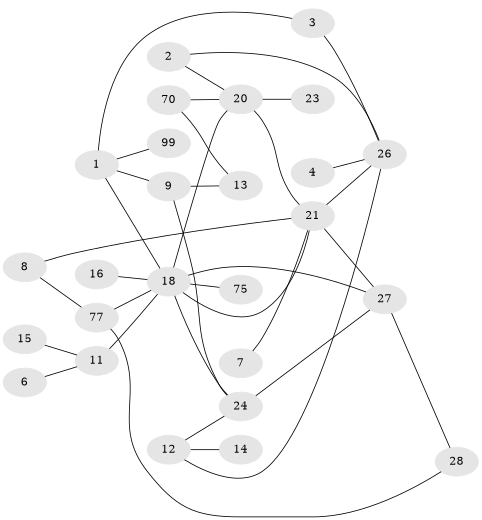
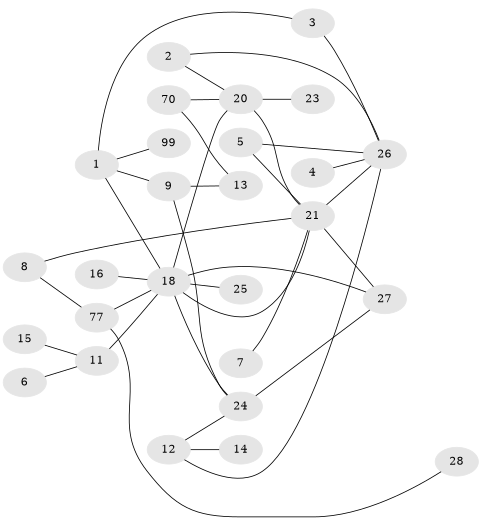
node "5": added
node "75": label "75" -> "25"
edge "27" -- "28": removed
